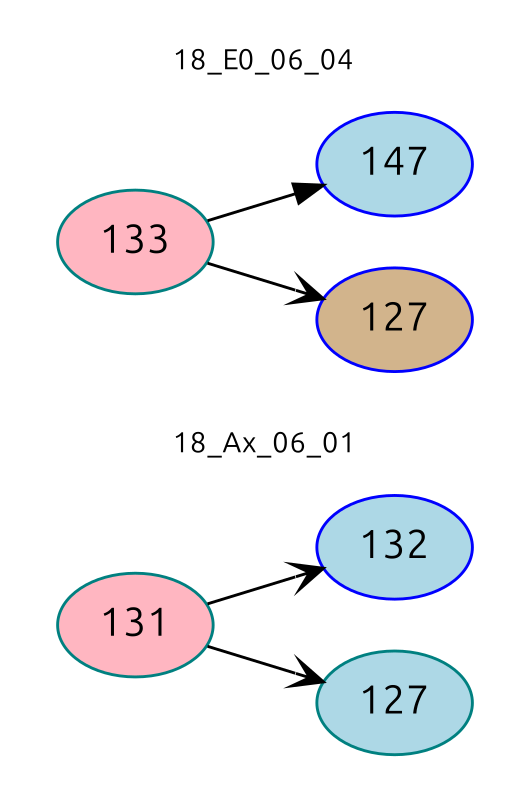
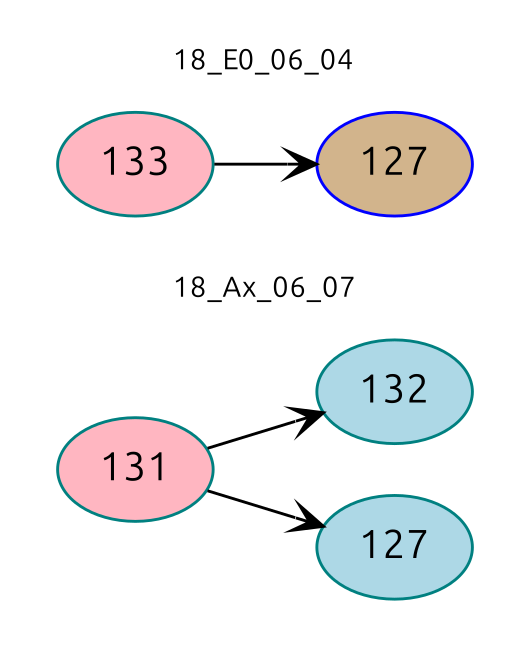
node "147": removed
cluster "18_Ax_06_01": label "18_Ax_06_01" -> "18_Ax_06_07"
node "132": color blue -> teal
